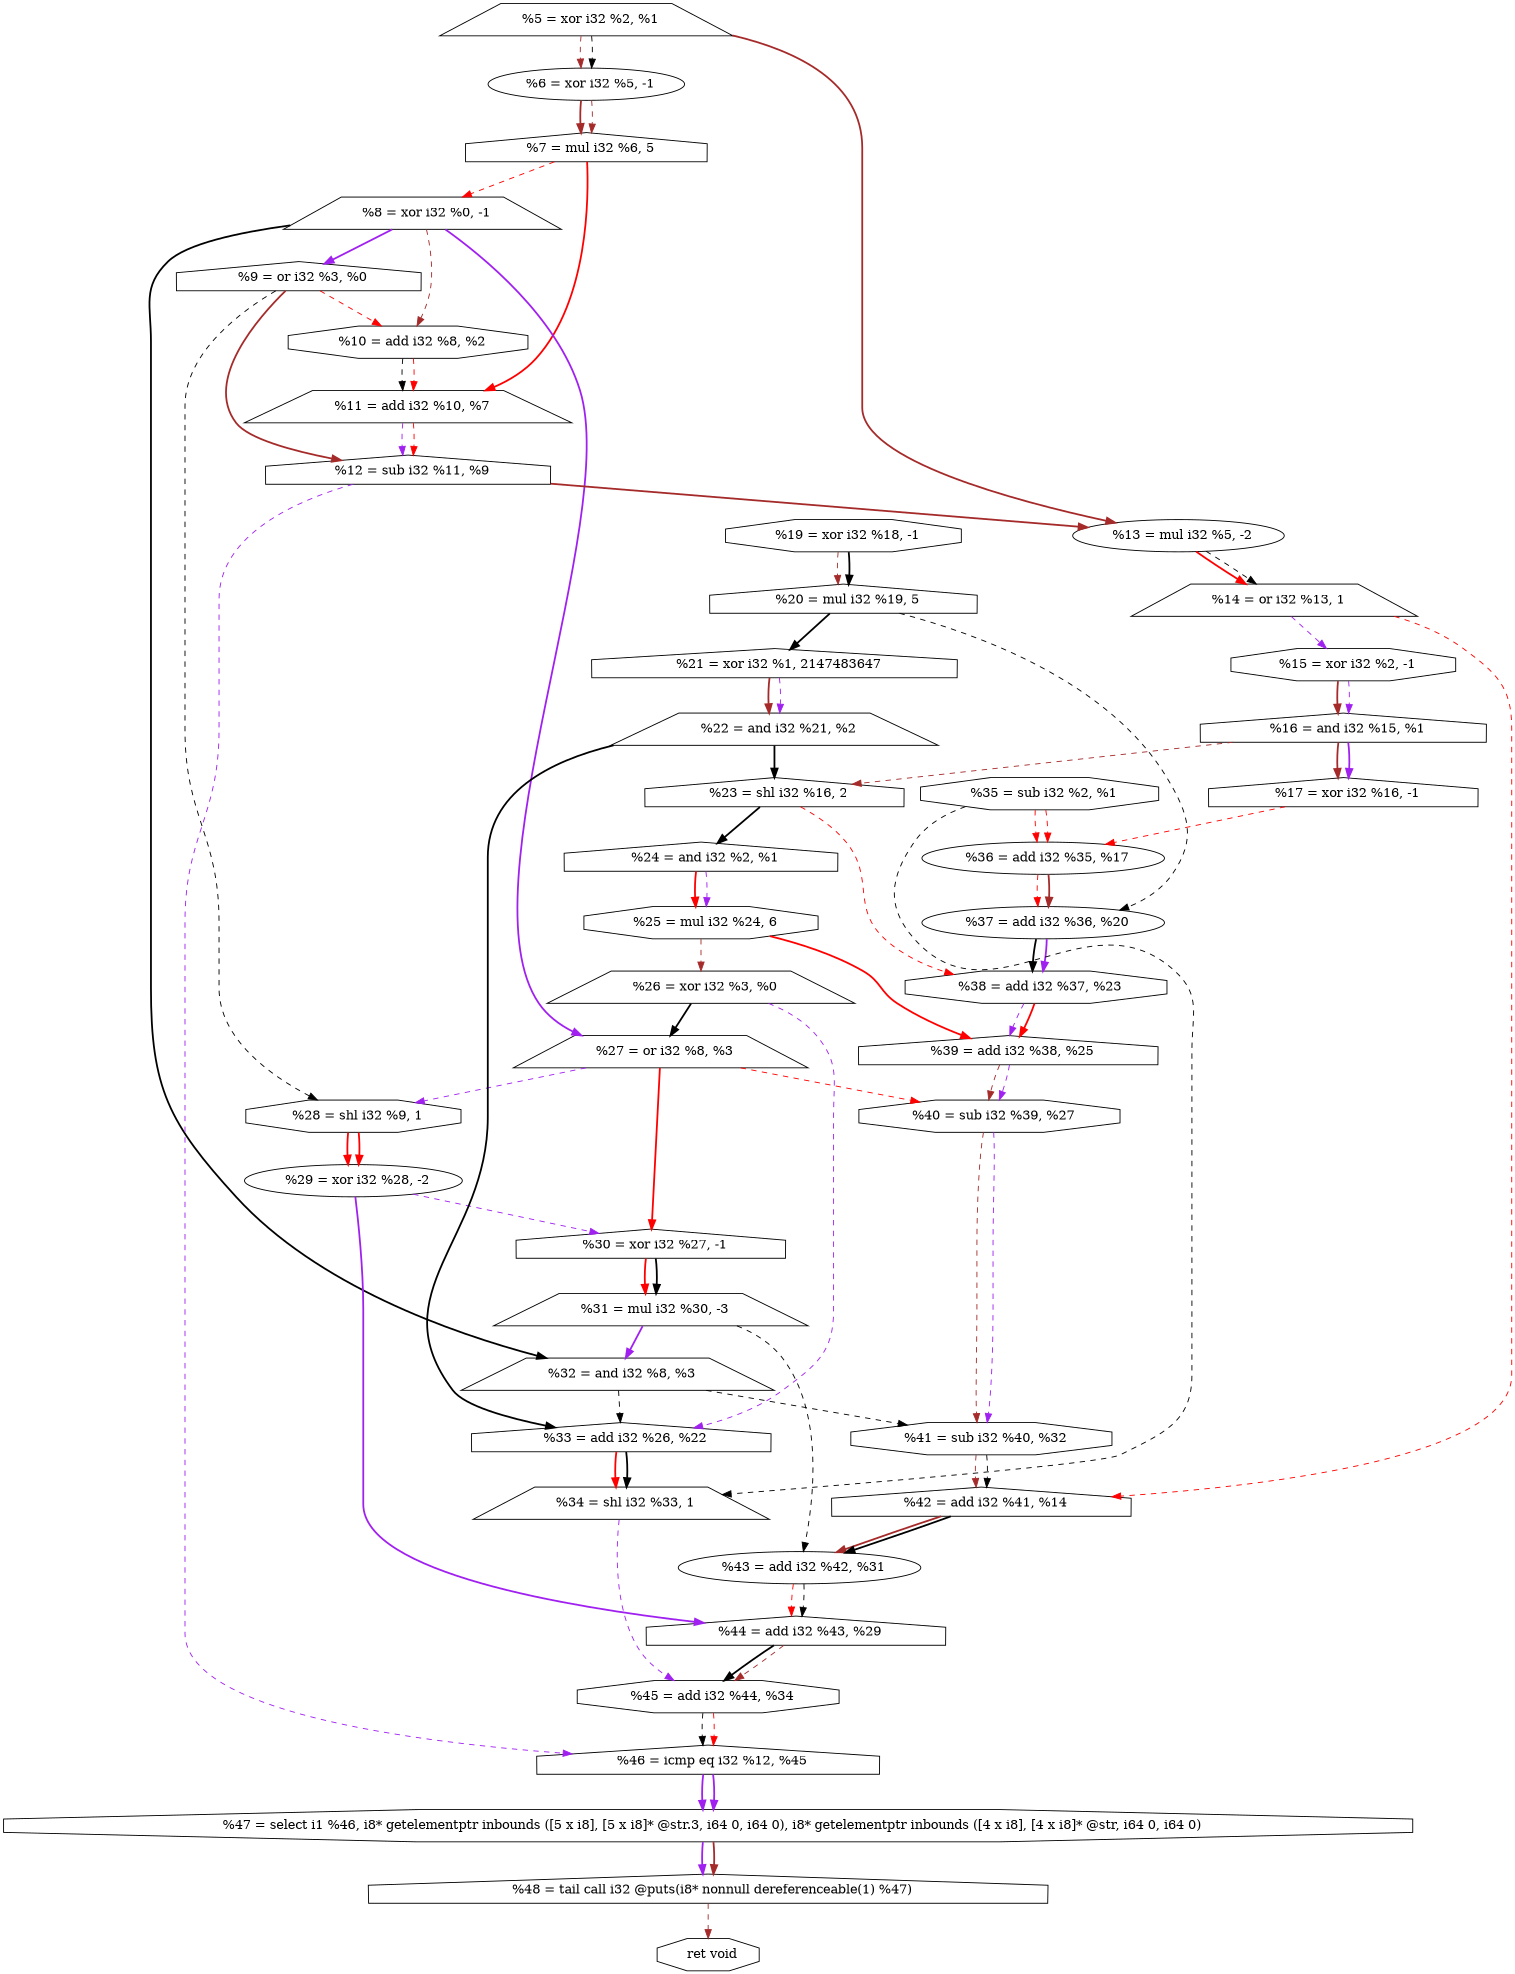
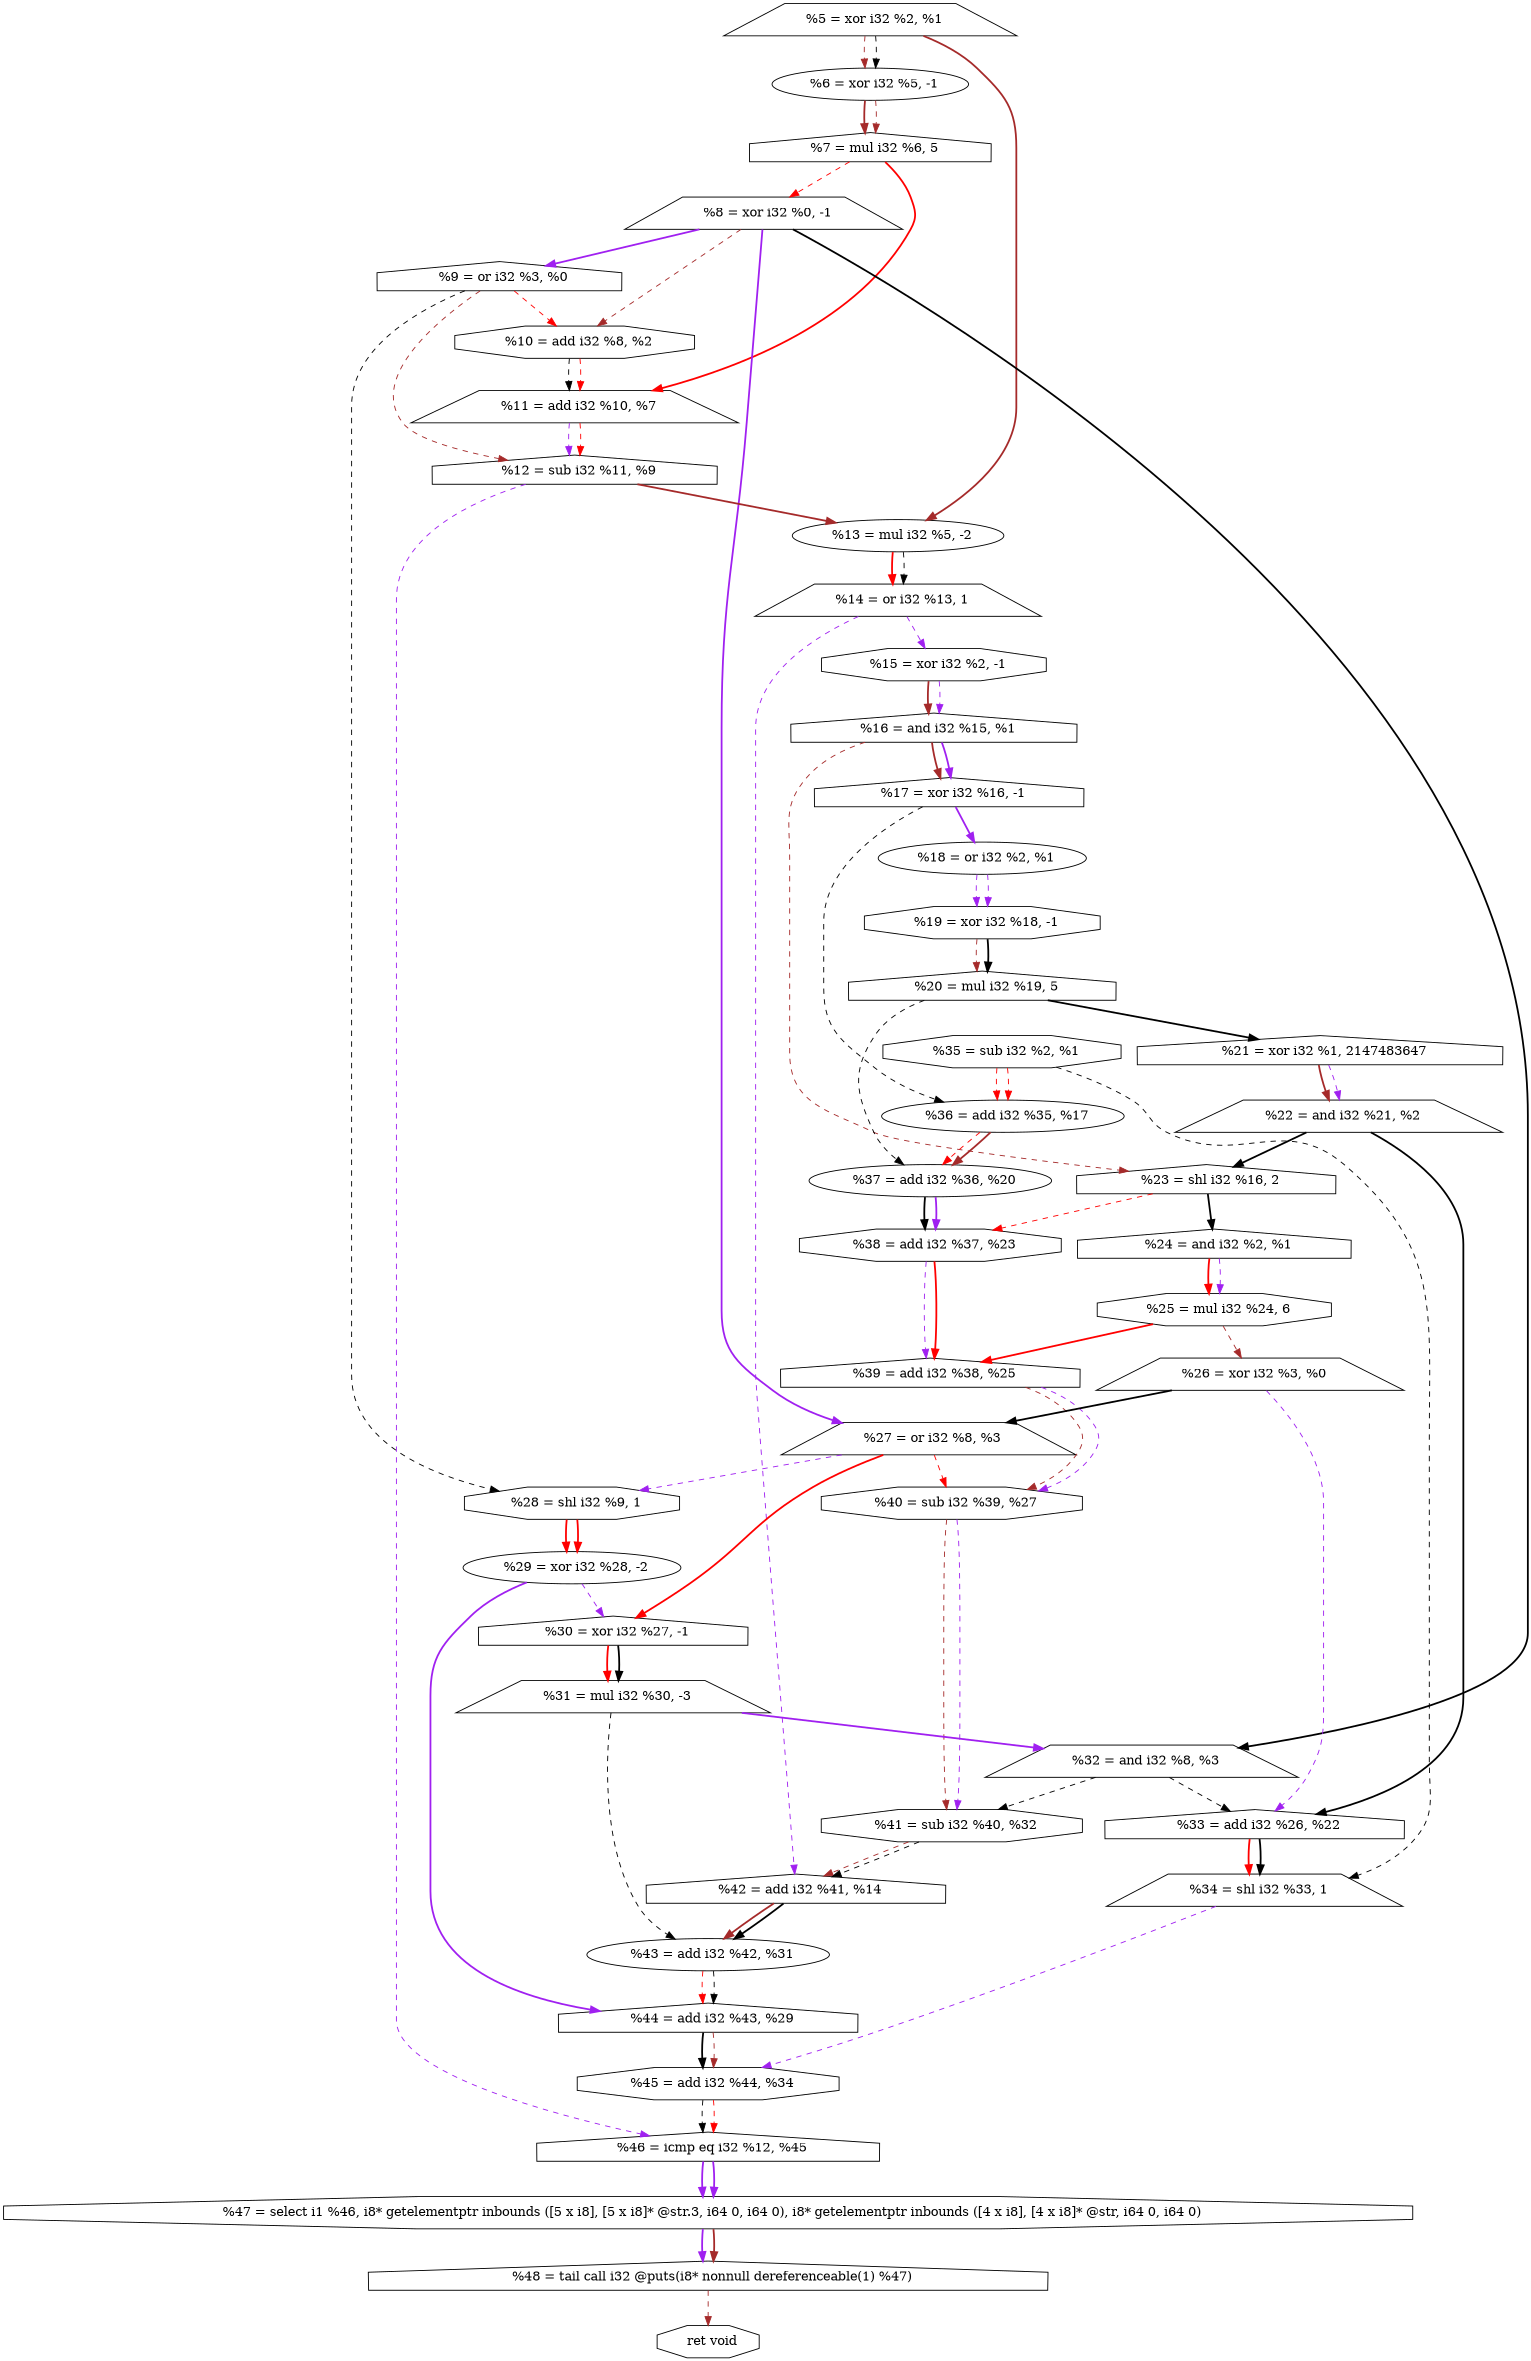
edge "%9 = or i32 %3, %0" -> "%12 = sub i32 %11, %9": style bold -> dashed
edge "%17 = xor i32 %16, -1" -> "%36 = add i32 %35, %17": color red -> black
node "%18 = or i32 %2, %1": added
edge "%14 = or i32 %13, 1" -> "%42 = add i32 %41, %14": color red -> purple
